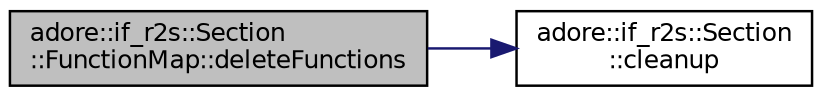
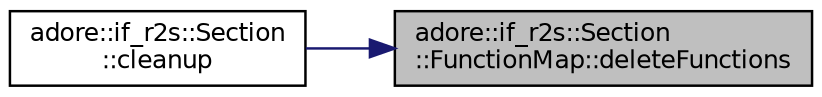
edge "adore::if_r2s::Section ::FunctionMap::deleteFunctions" -> "adore::if_r2s::Section ::cleanup": reversed
